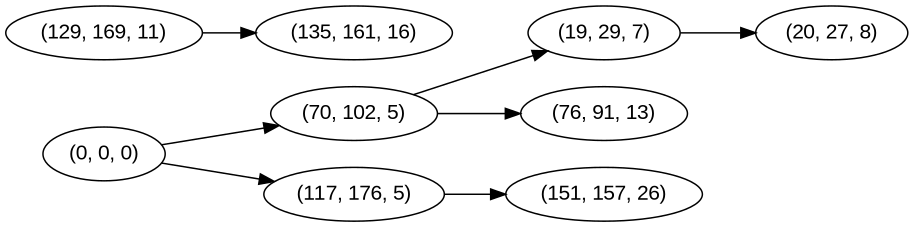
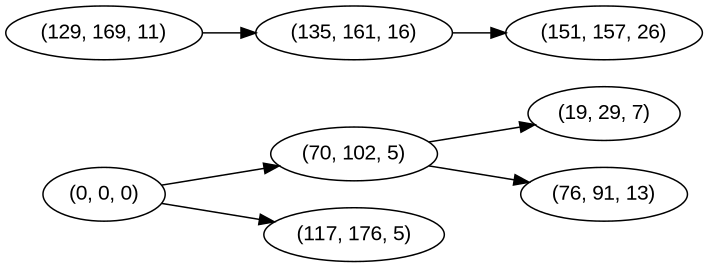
node "(20, 27, 8)": removed
edge "(117, 176, 5)" -> "(151, 157, 26)": now "(135, 161, 16)" -> "(151, 157, 26)"
